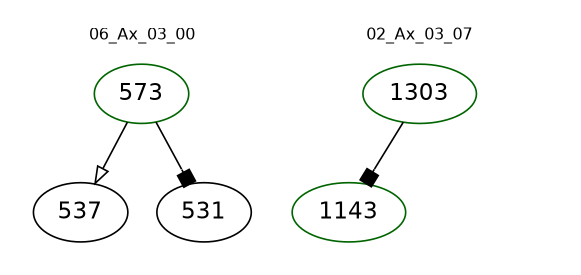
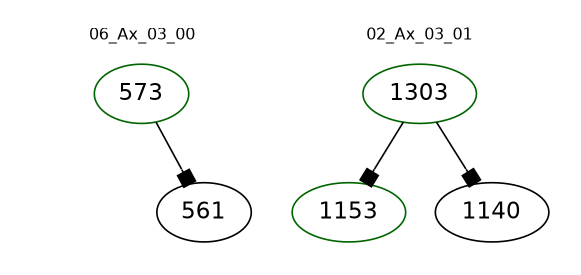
cluster "02_Ax_03_07": label "02_Ax_03_07" -> "02_Ax_03_01"
node "537": removed
node "531": label "531" -> "561"
node "1143": label "1143" -> "1153"
node "1140": added
